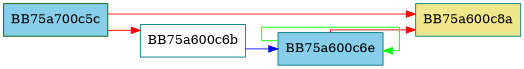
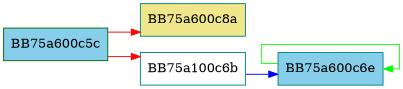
node "BB75a700c5c": label "BB75a700c5c" -> "BB75a600c5c"
edge "BB75a600c6e" -> "BB75a600c8a": removed
node "BB75a600c6b": label "BB75a600c6b" -> "BB75a100c6b"
